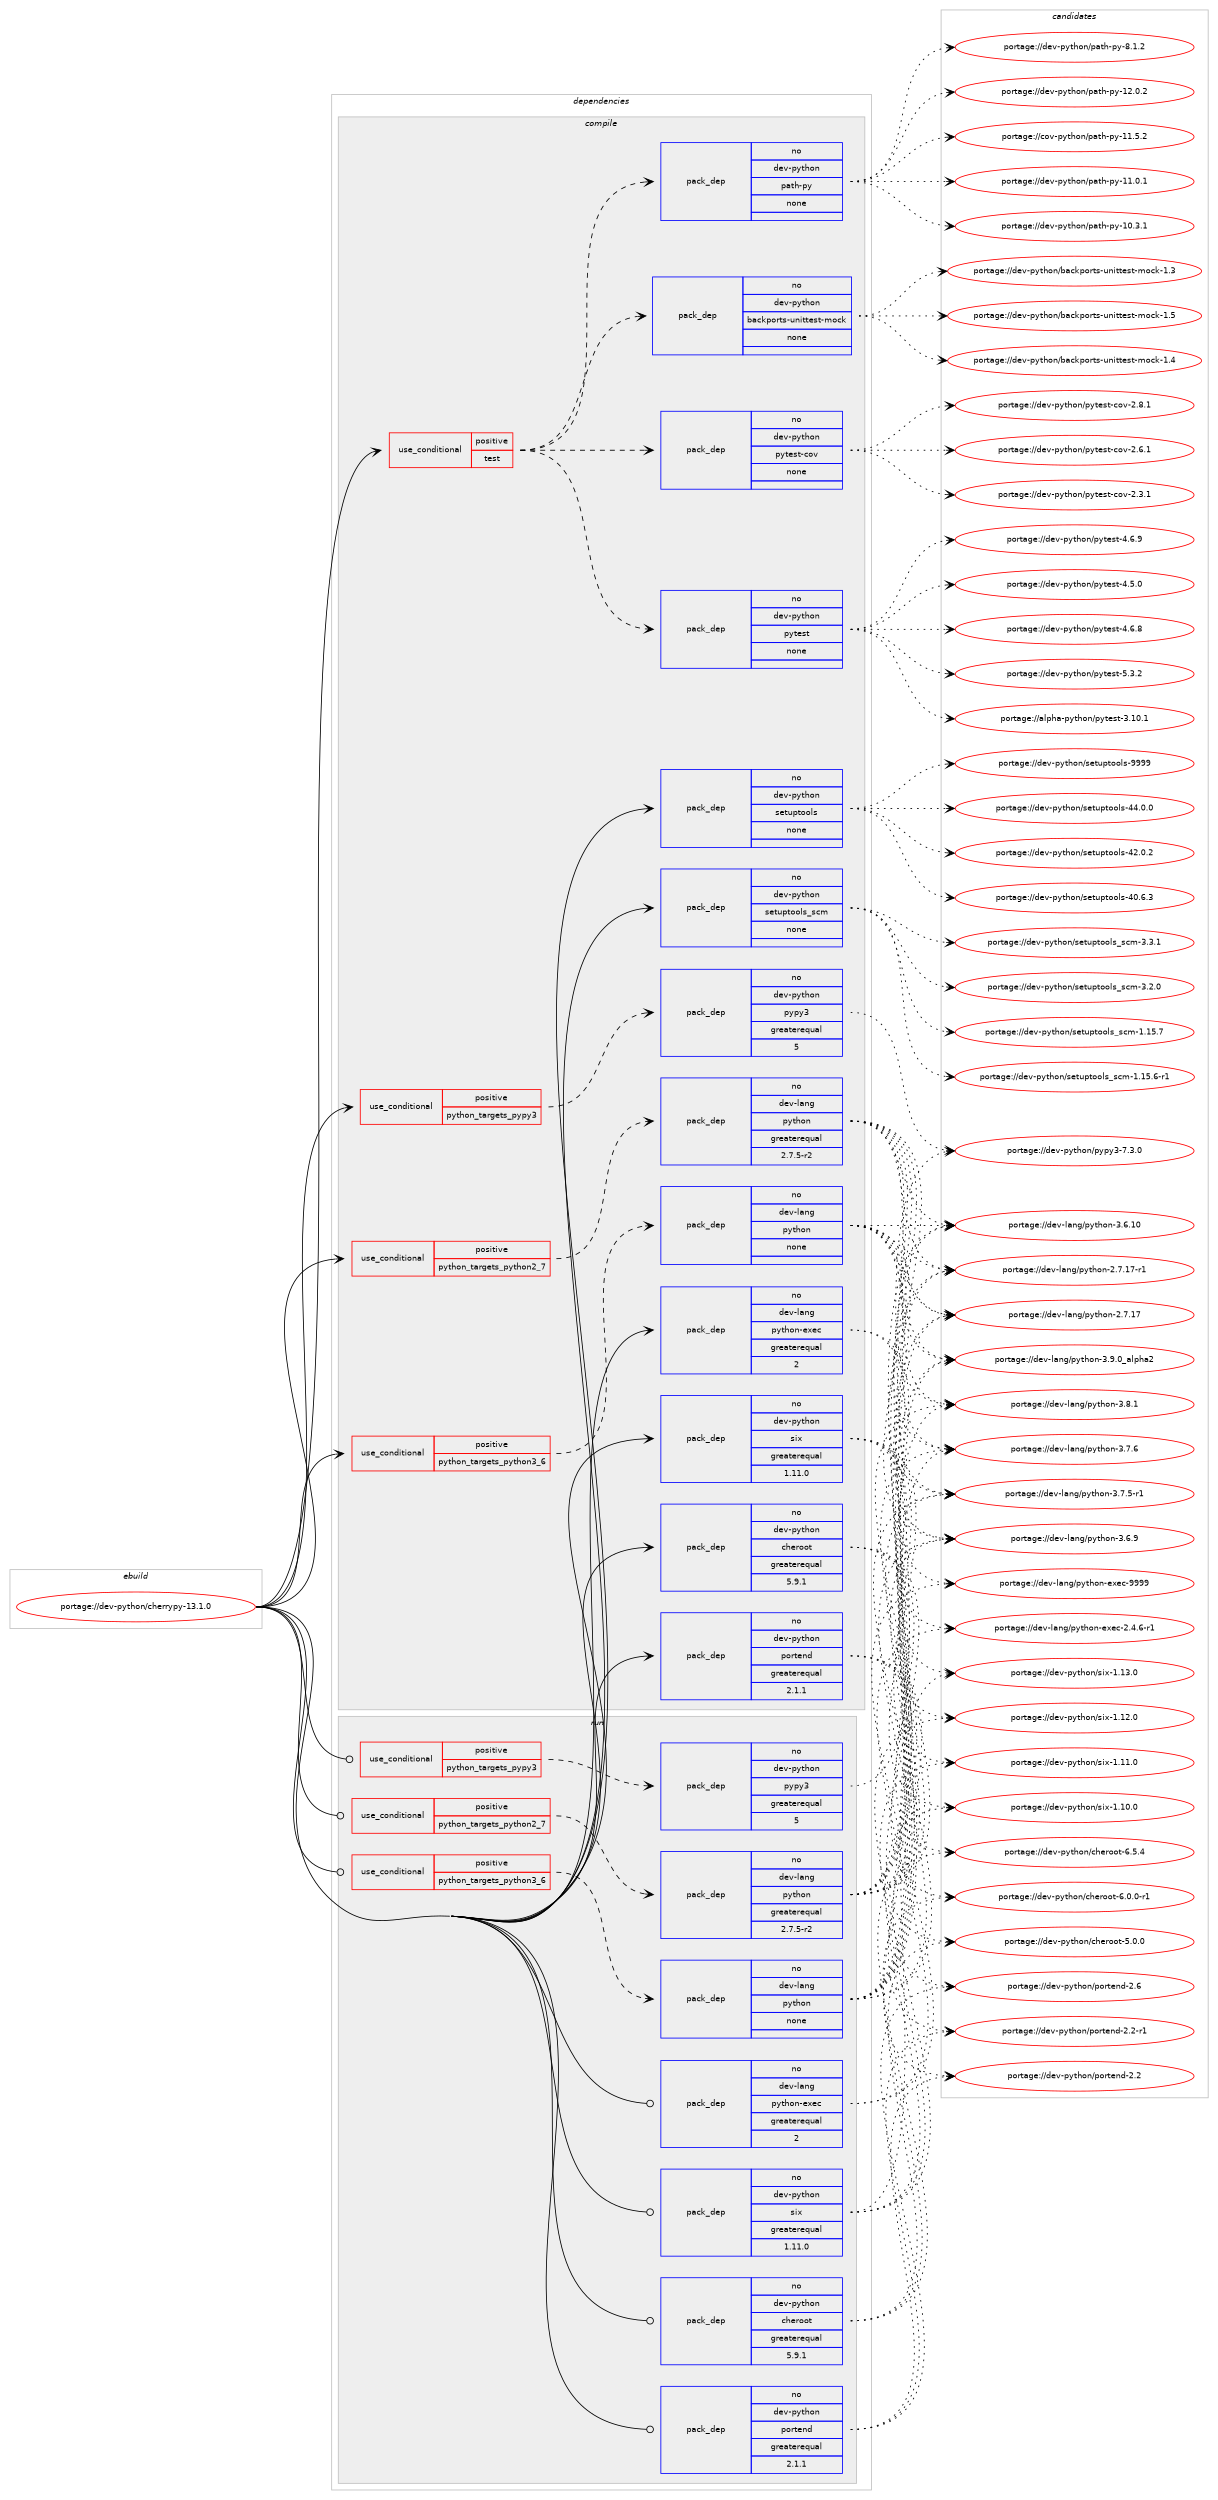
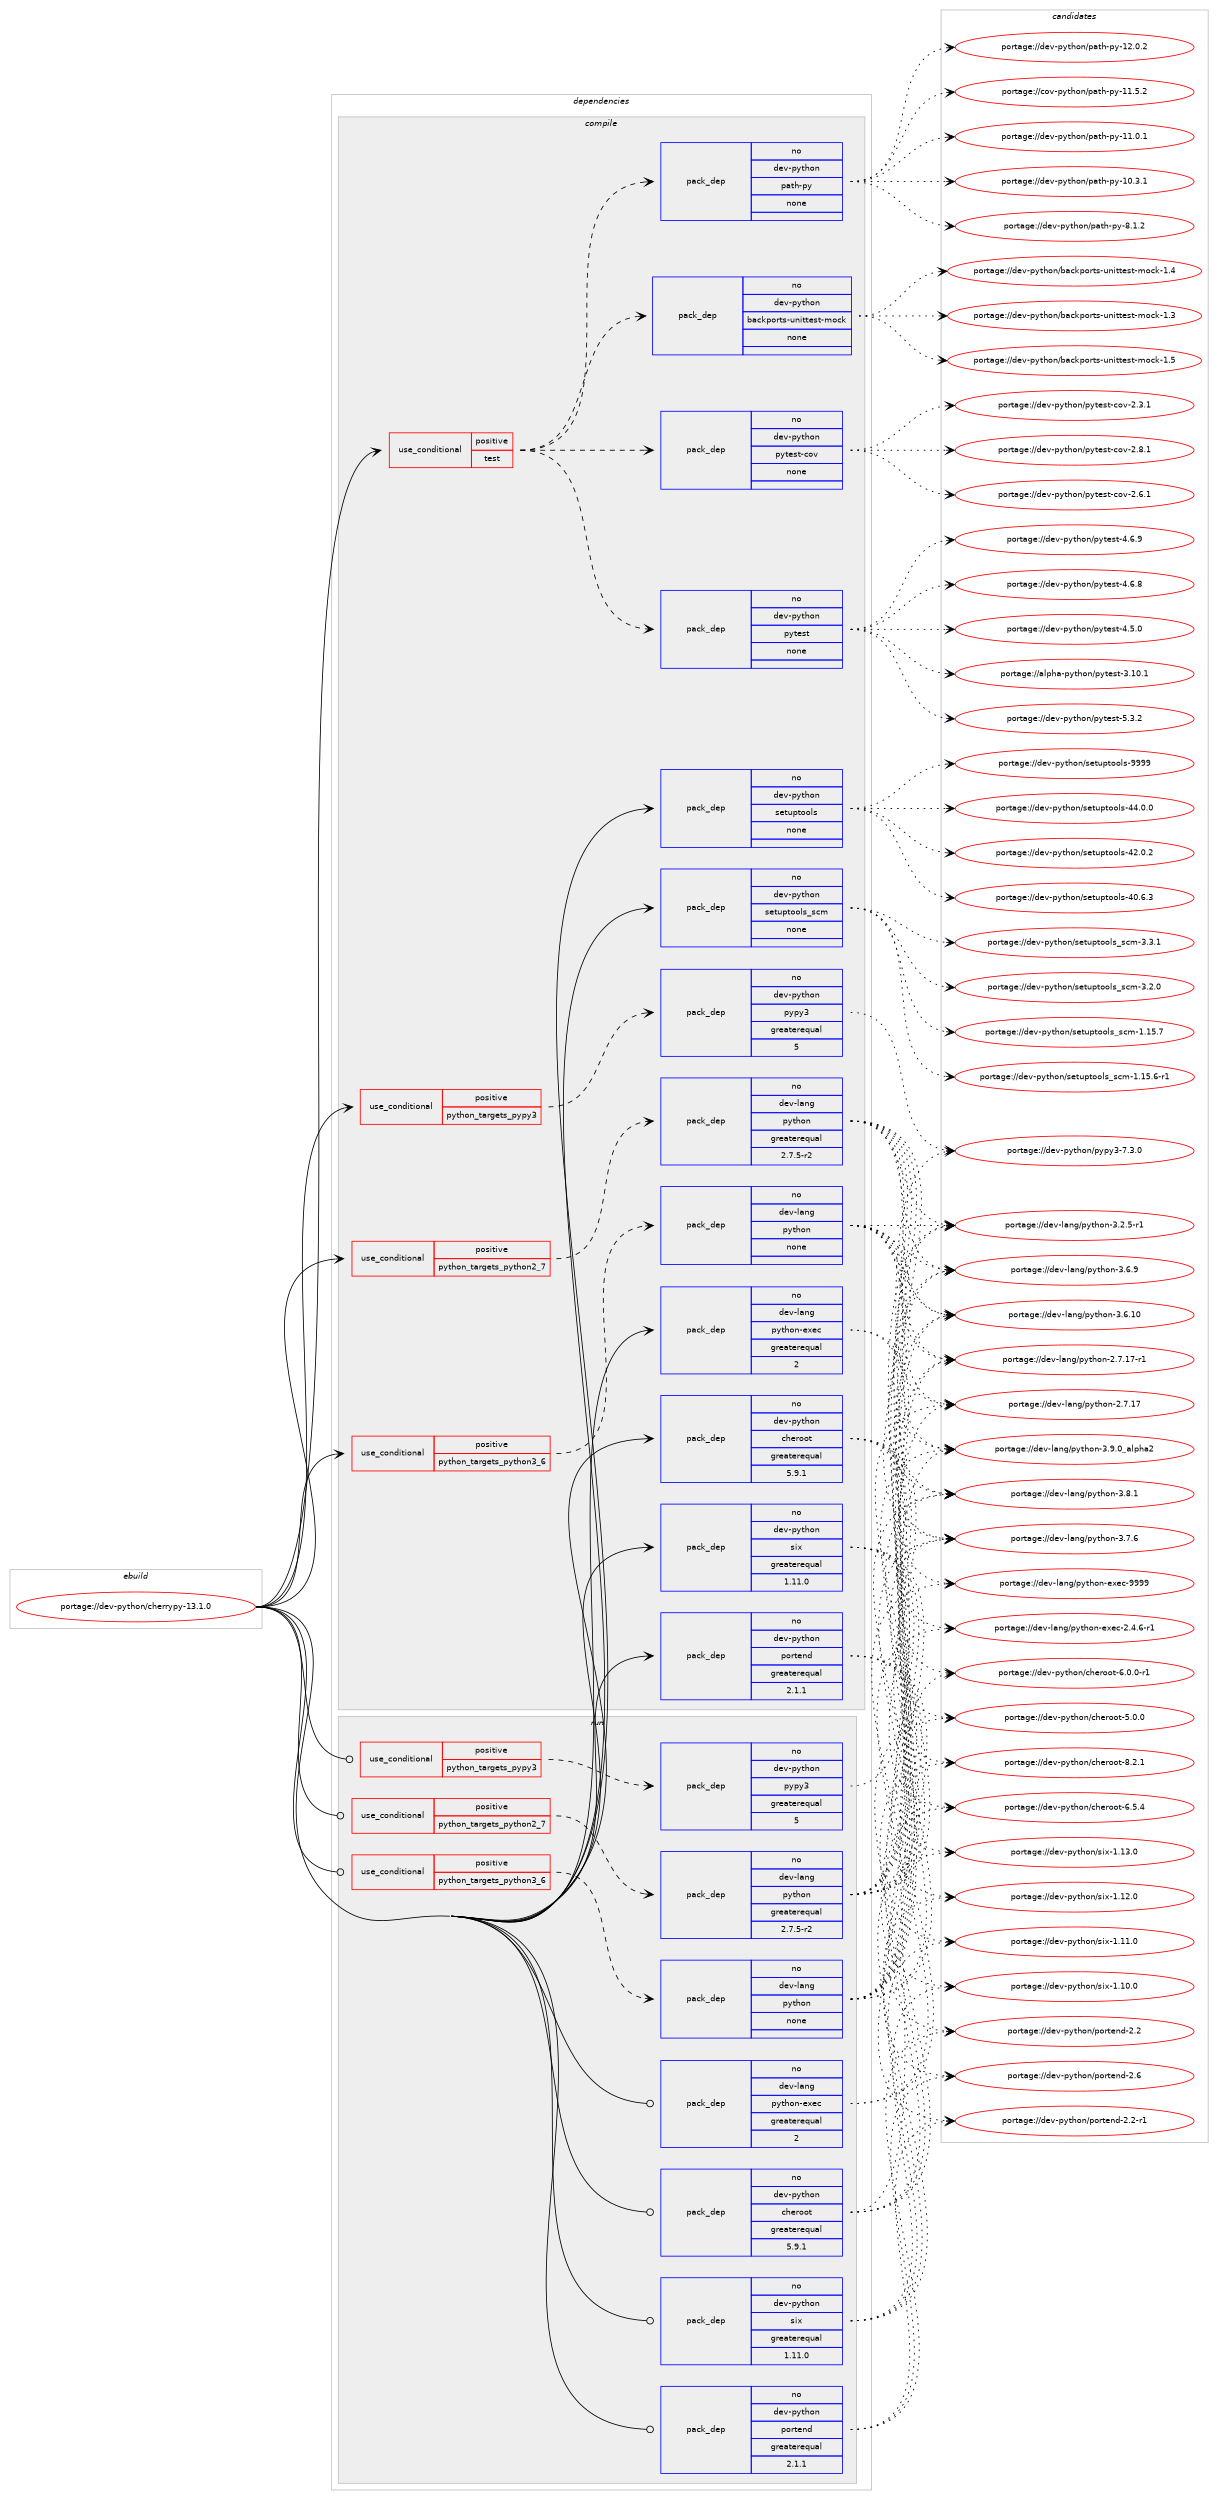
node "portage://dev-lang/python-3.7.5-r1": label "portage://dev-lang/python-3.7.5-r1" -> "portage://dev-lang/python-3.2.5-r1"
node "portage://dev-python/cheroot-8.2.1": added
